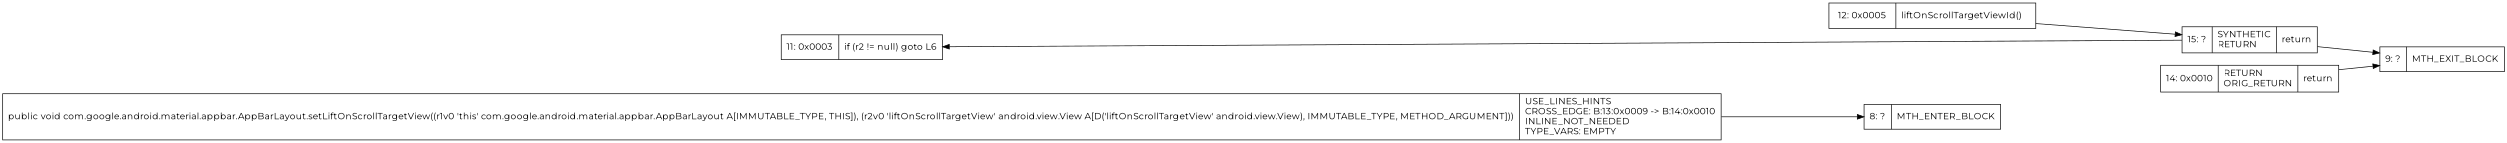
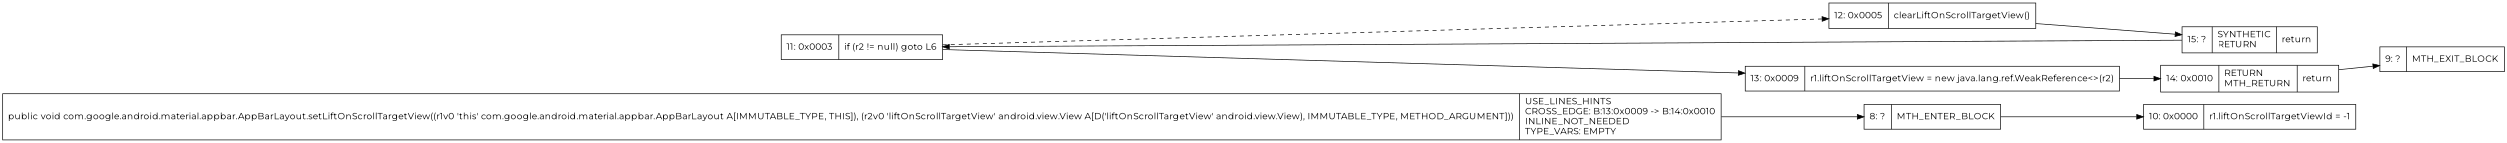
node "12: 0x0005": text "liftOnScrollTargetViewId()" -> "clearLiftOnScrollTargetView()"
edge "11: 0x0003" -> "12: 0x0005": added
edge "15: ?" -> "9: ?": removed
node "13: 0x0009": added
node "14: 0x0010": text "ORIG_RETURN" -> "MTH_RETURN"
node "10: 0x0000": added
